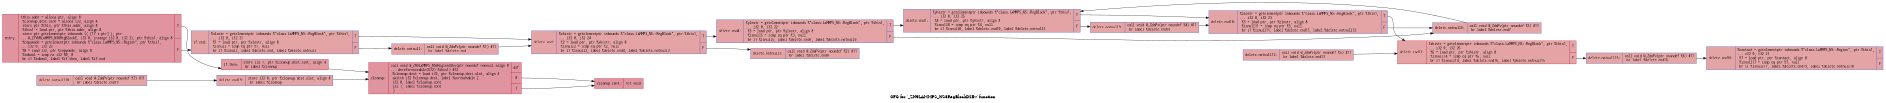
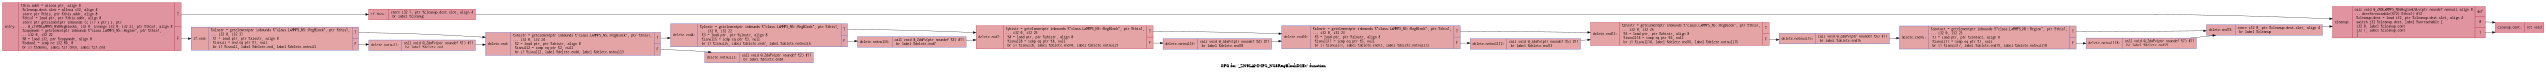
node "delete.end7:": color #3d50c3ff -> #b70d28ff
edge "delete.end10:" -> "delete.notnull6:": now "delete.end10:" -> "delete.notnull12:"
edge "delete.end16:" -> "delete.end19:": added
edge "delete.end16:" -> "delete.notnull18:": added
node "if.end:": text "%isnull = icmp eq ptr %1, null" -> "%isnull = end eq ptr %1, null"
